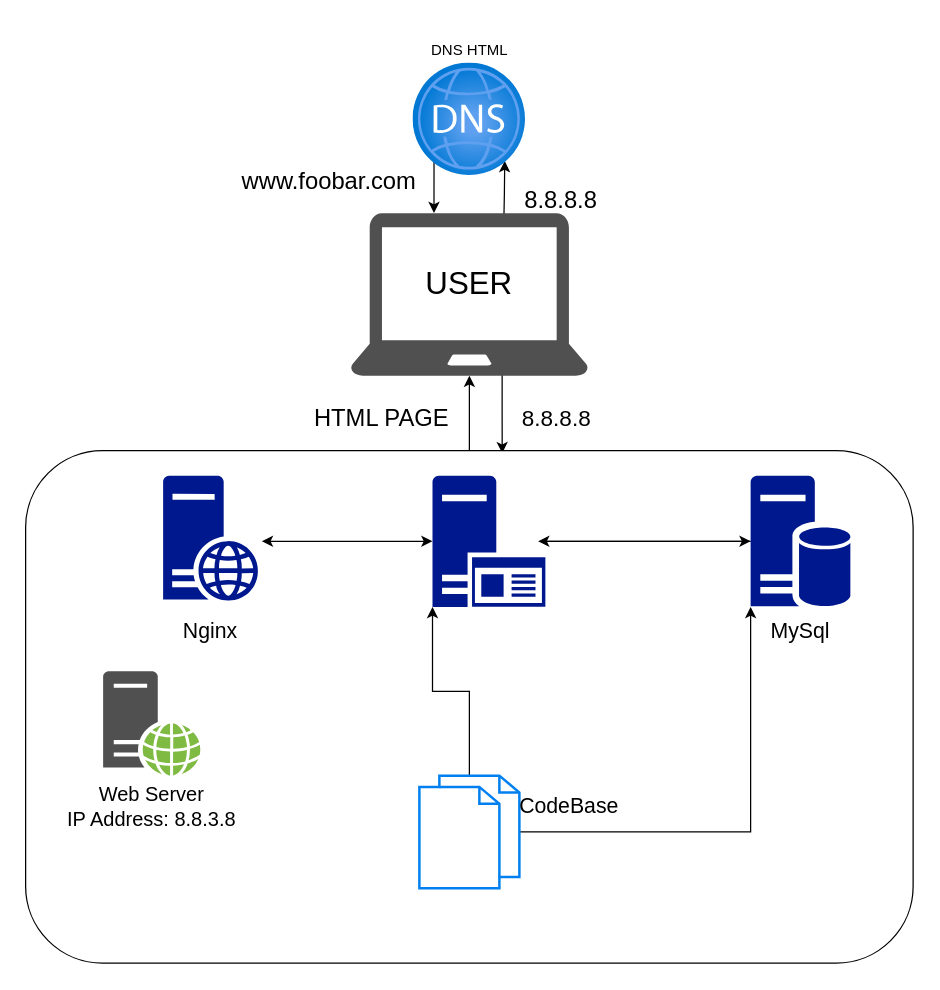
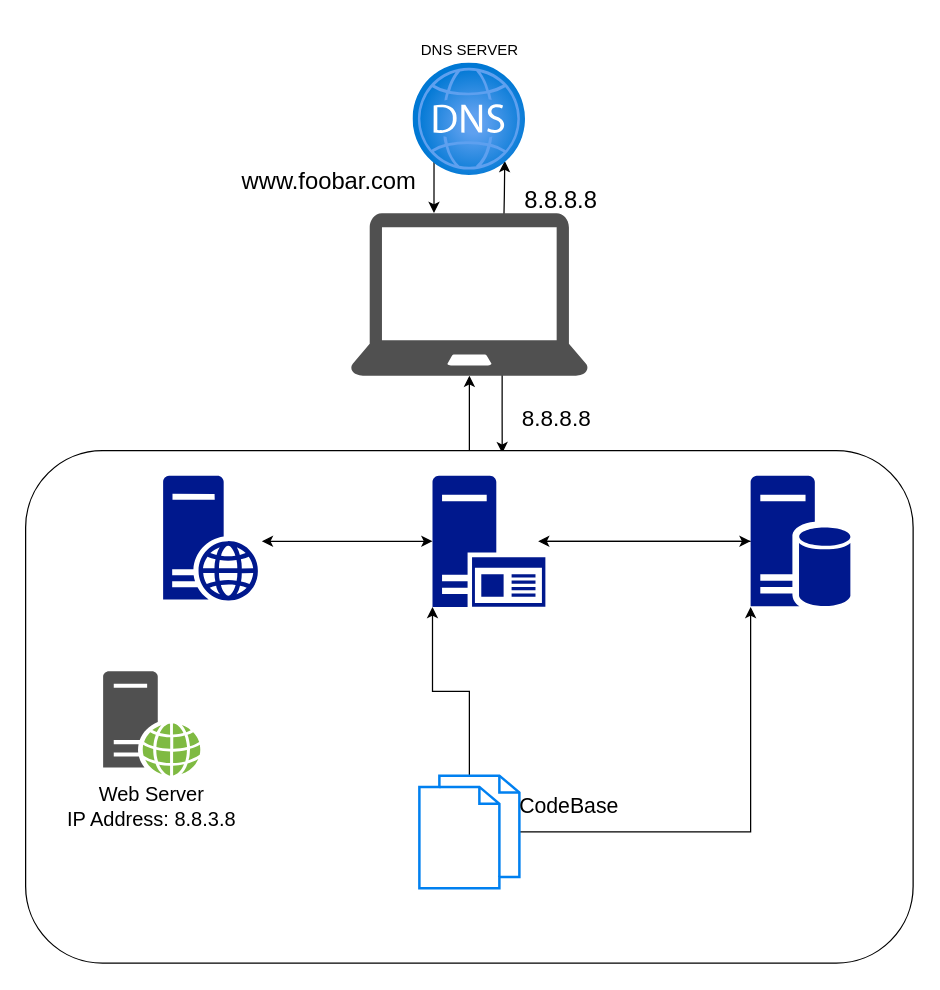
node "DNS HTML": label "DNS HTML" -> "DNS SERVER"
node "USER": removed
node "HTML PAGE": removed
node "Nginx": removed
node "MySql": removed
